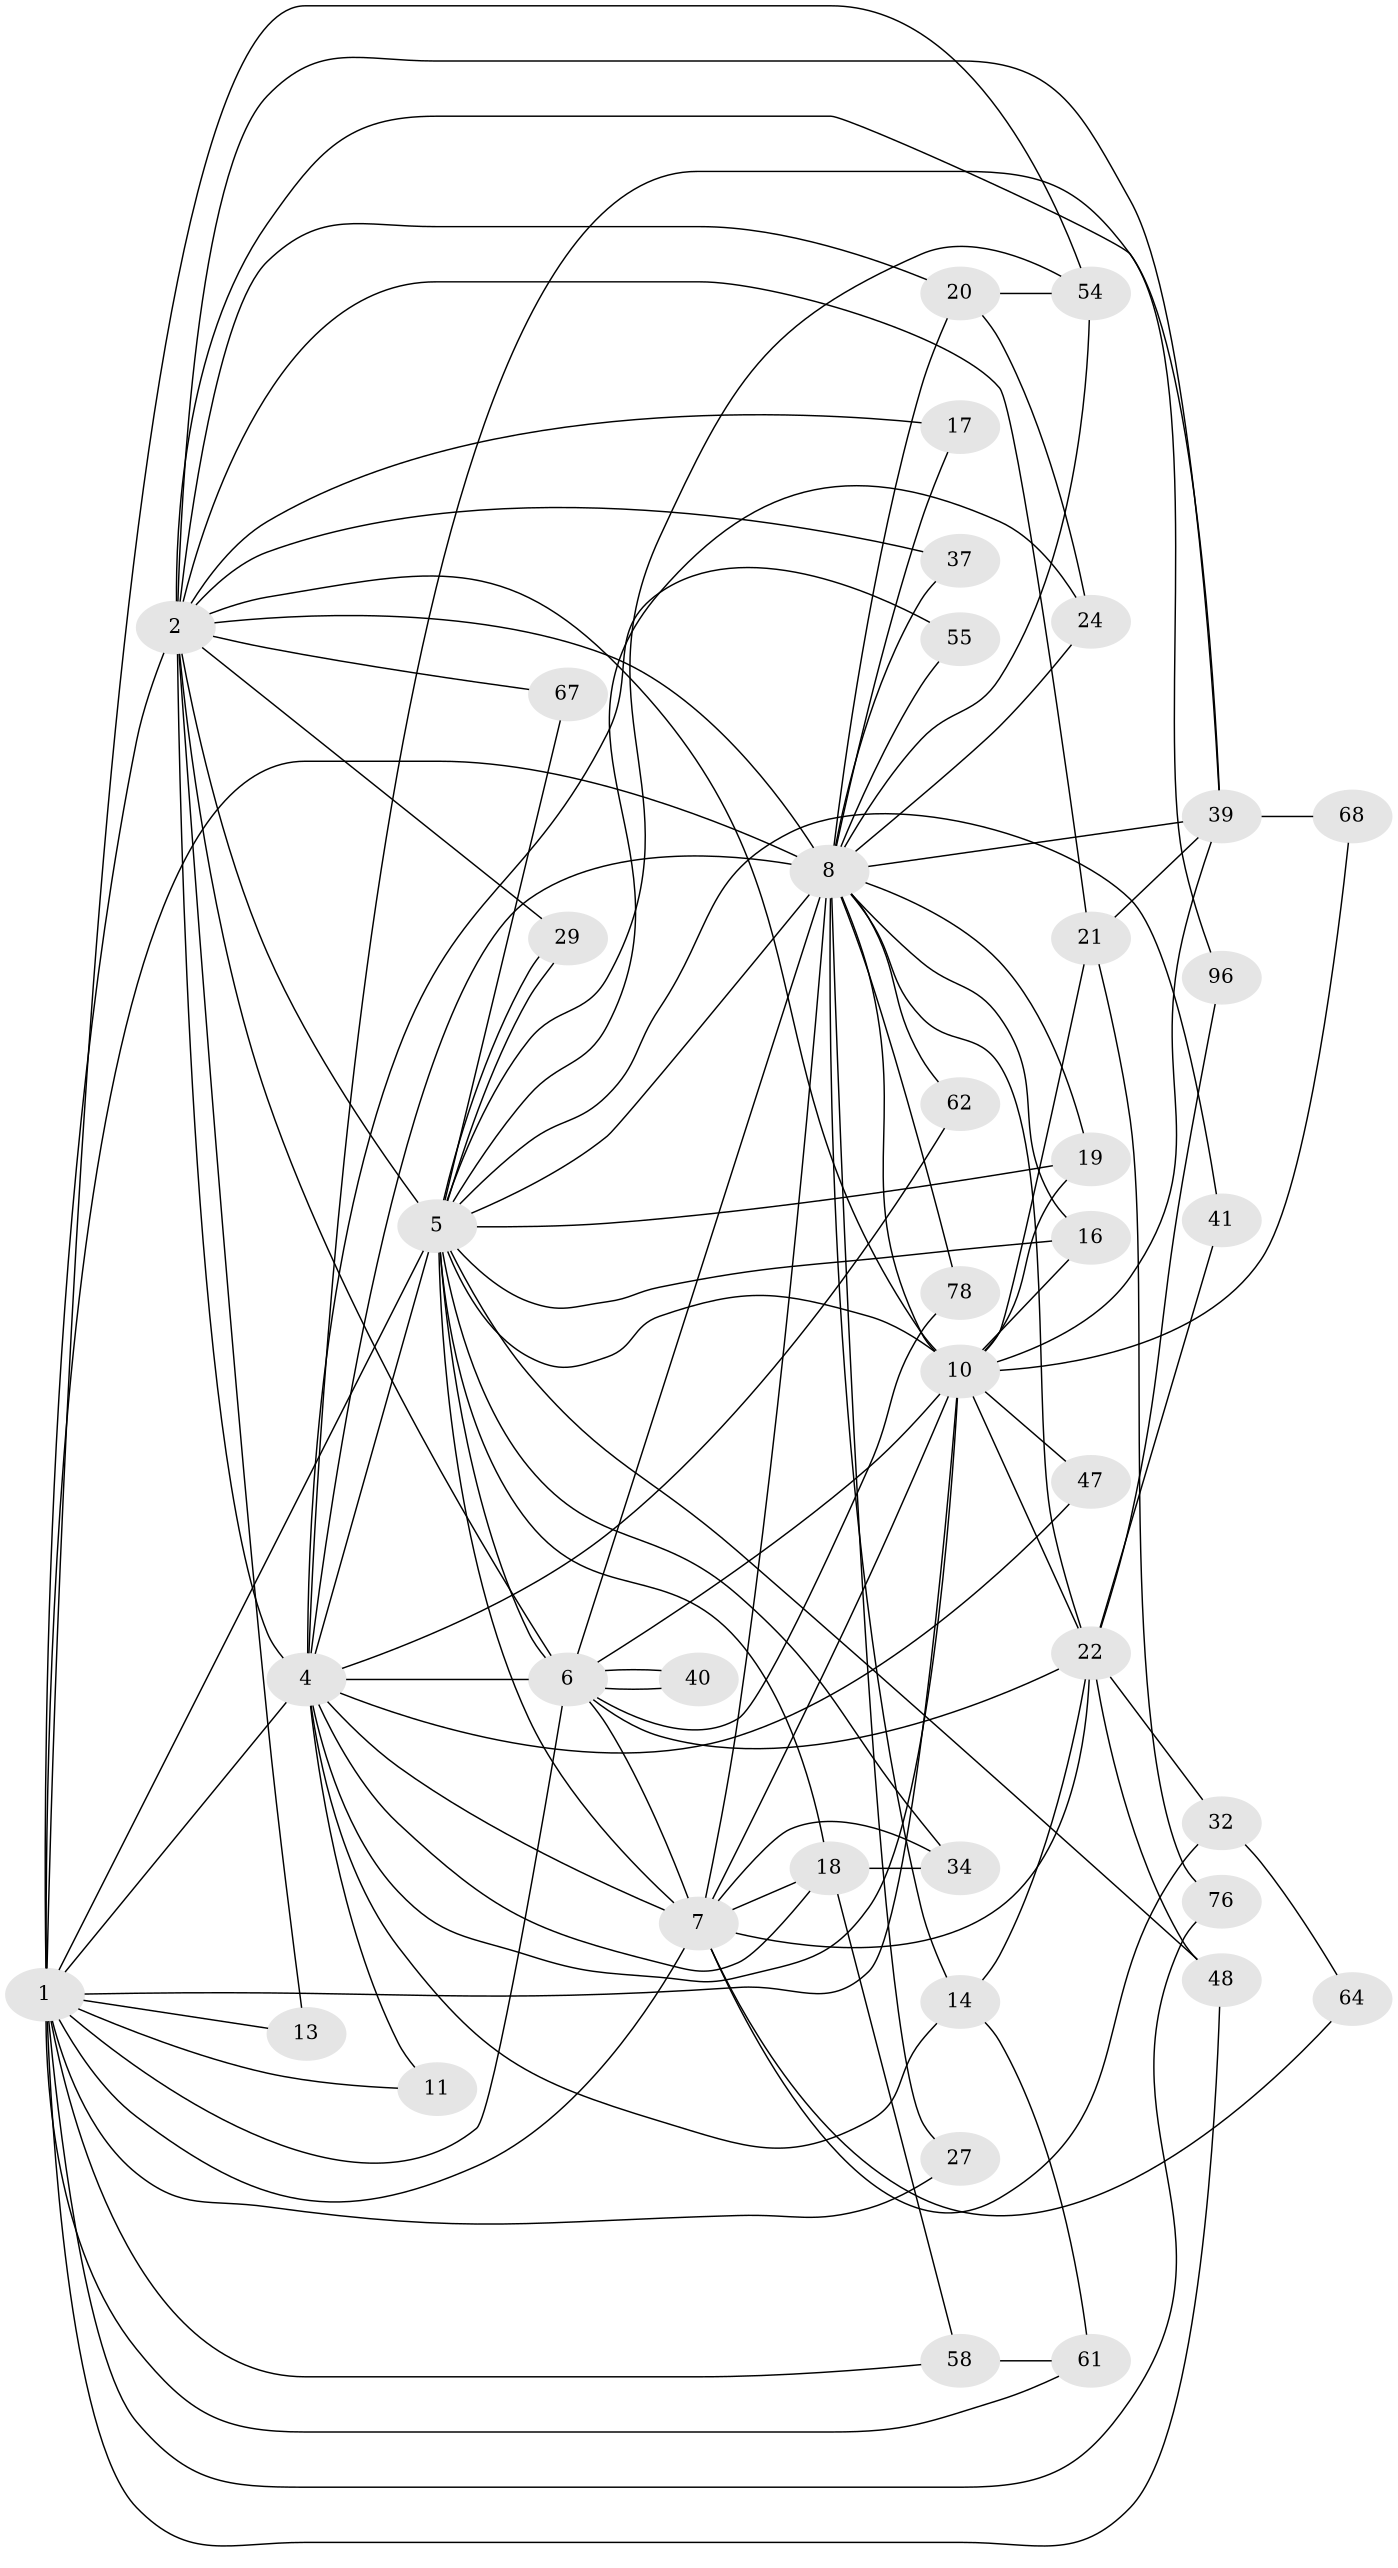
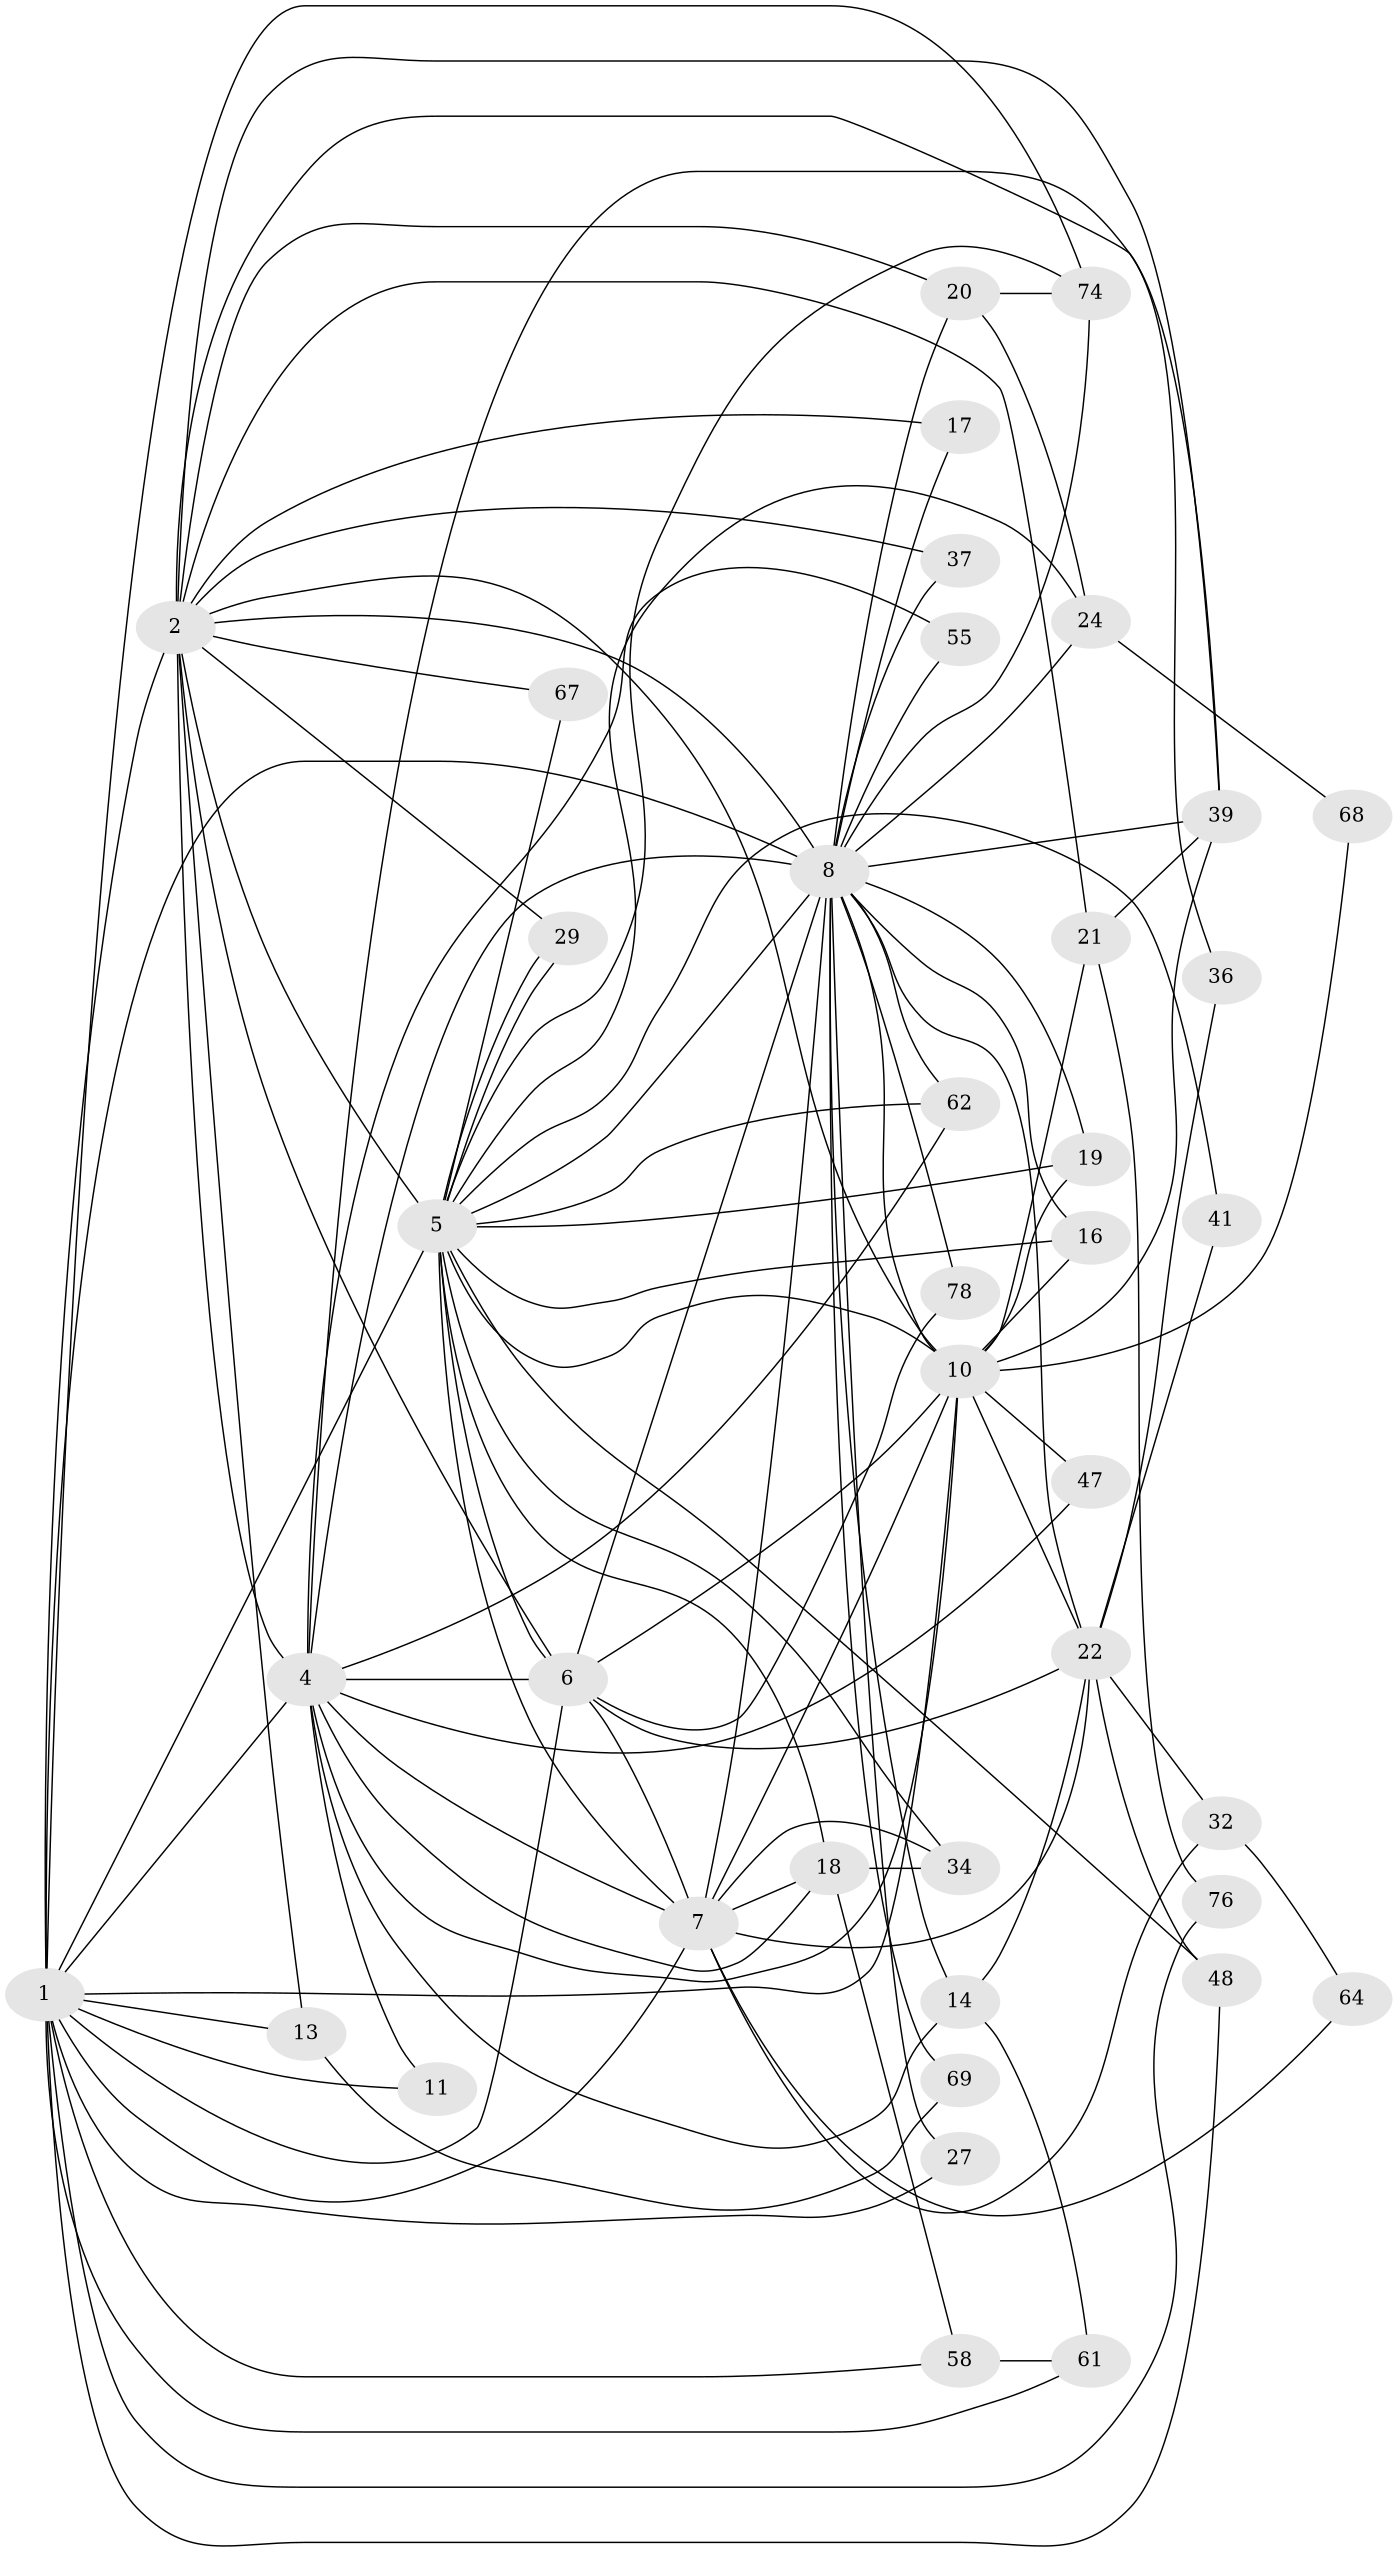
node "54": label "54" -> "74"
edge "39" -- "68": now "24" -- "68"
node "96": label "96" -> "36"
edge "5" -- "4": now "5" -- "62"
node "40": removed
node "69": added
